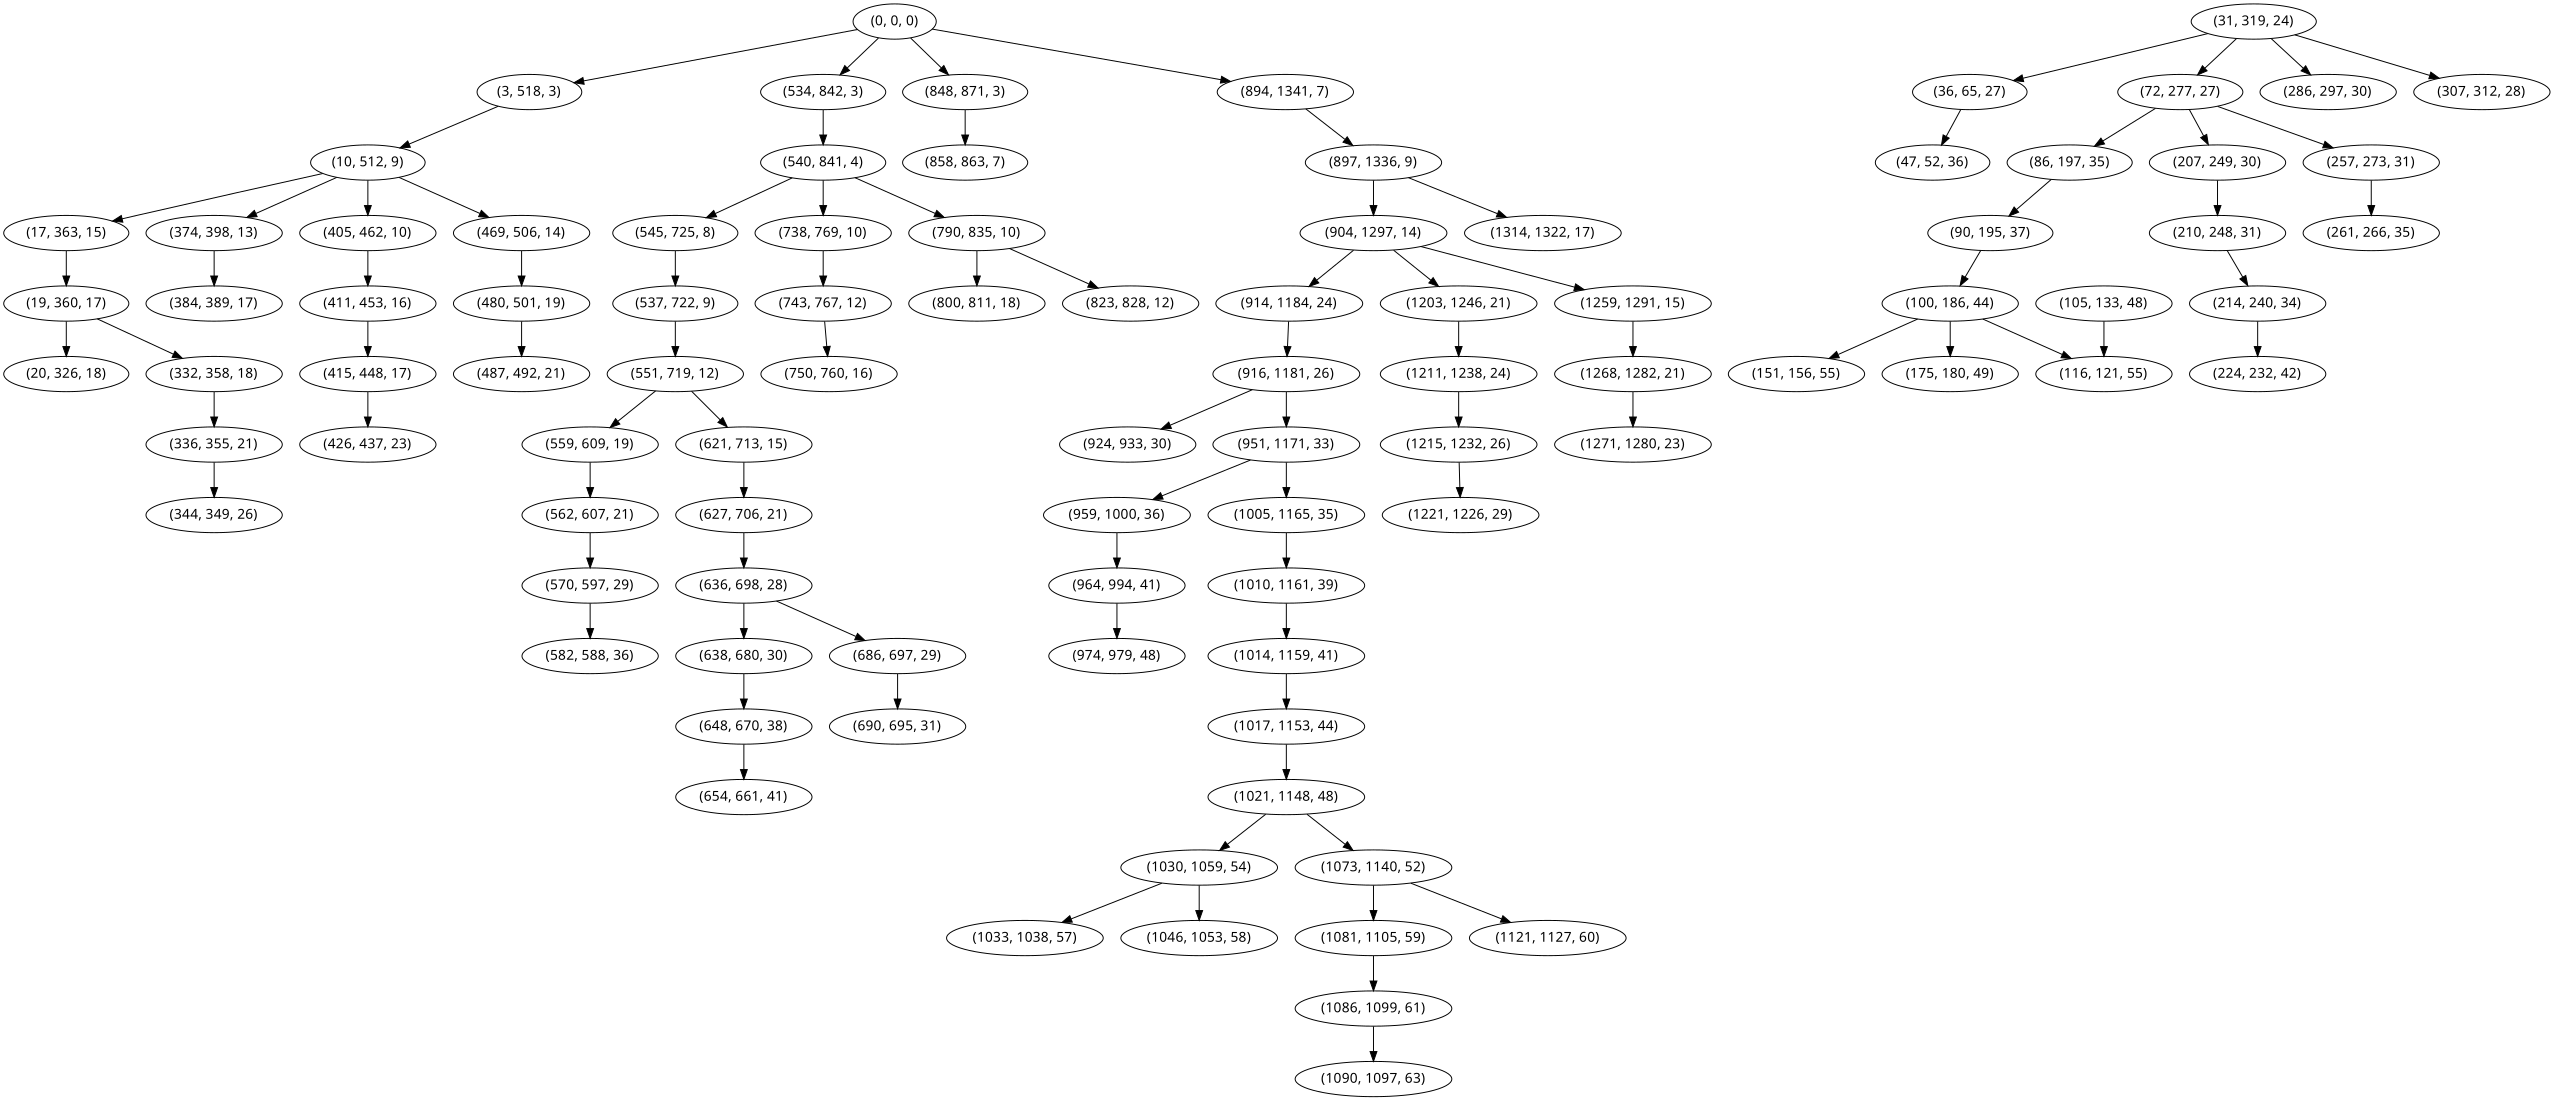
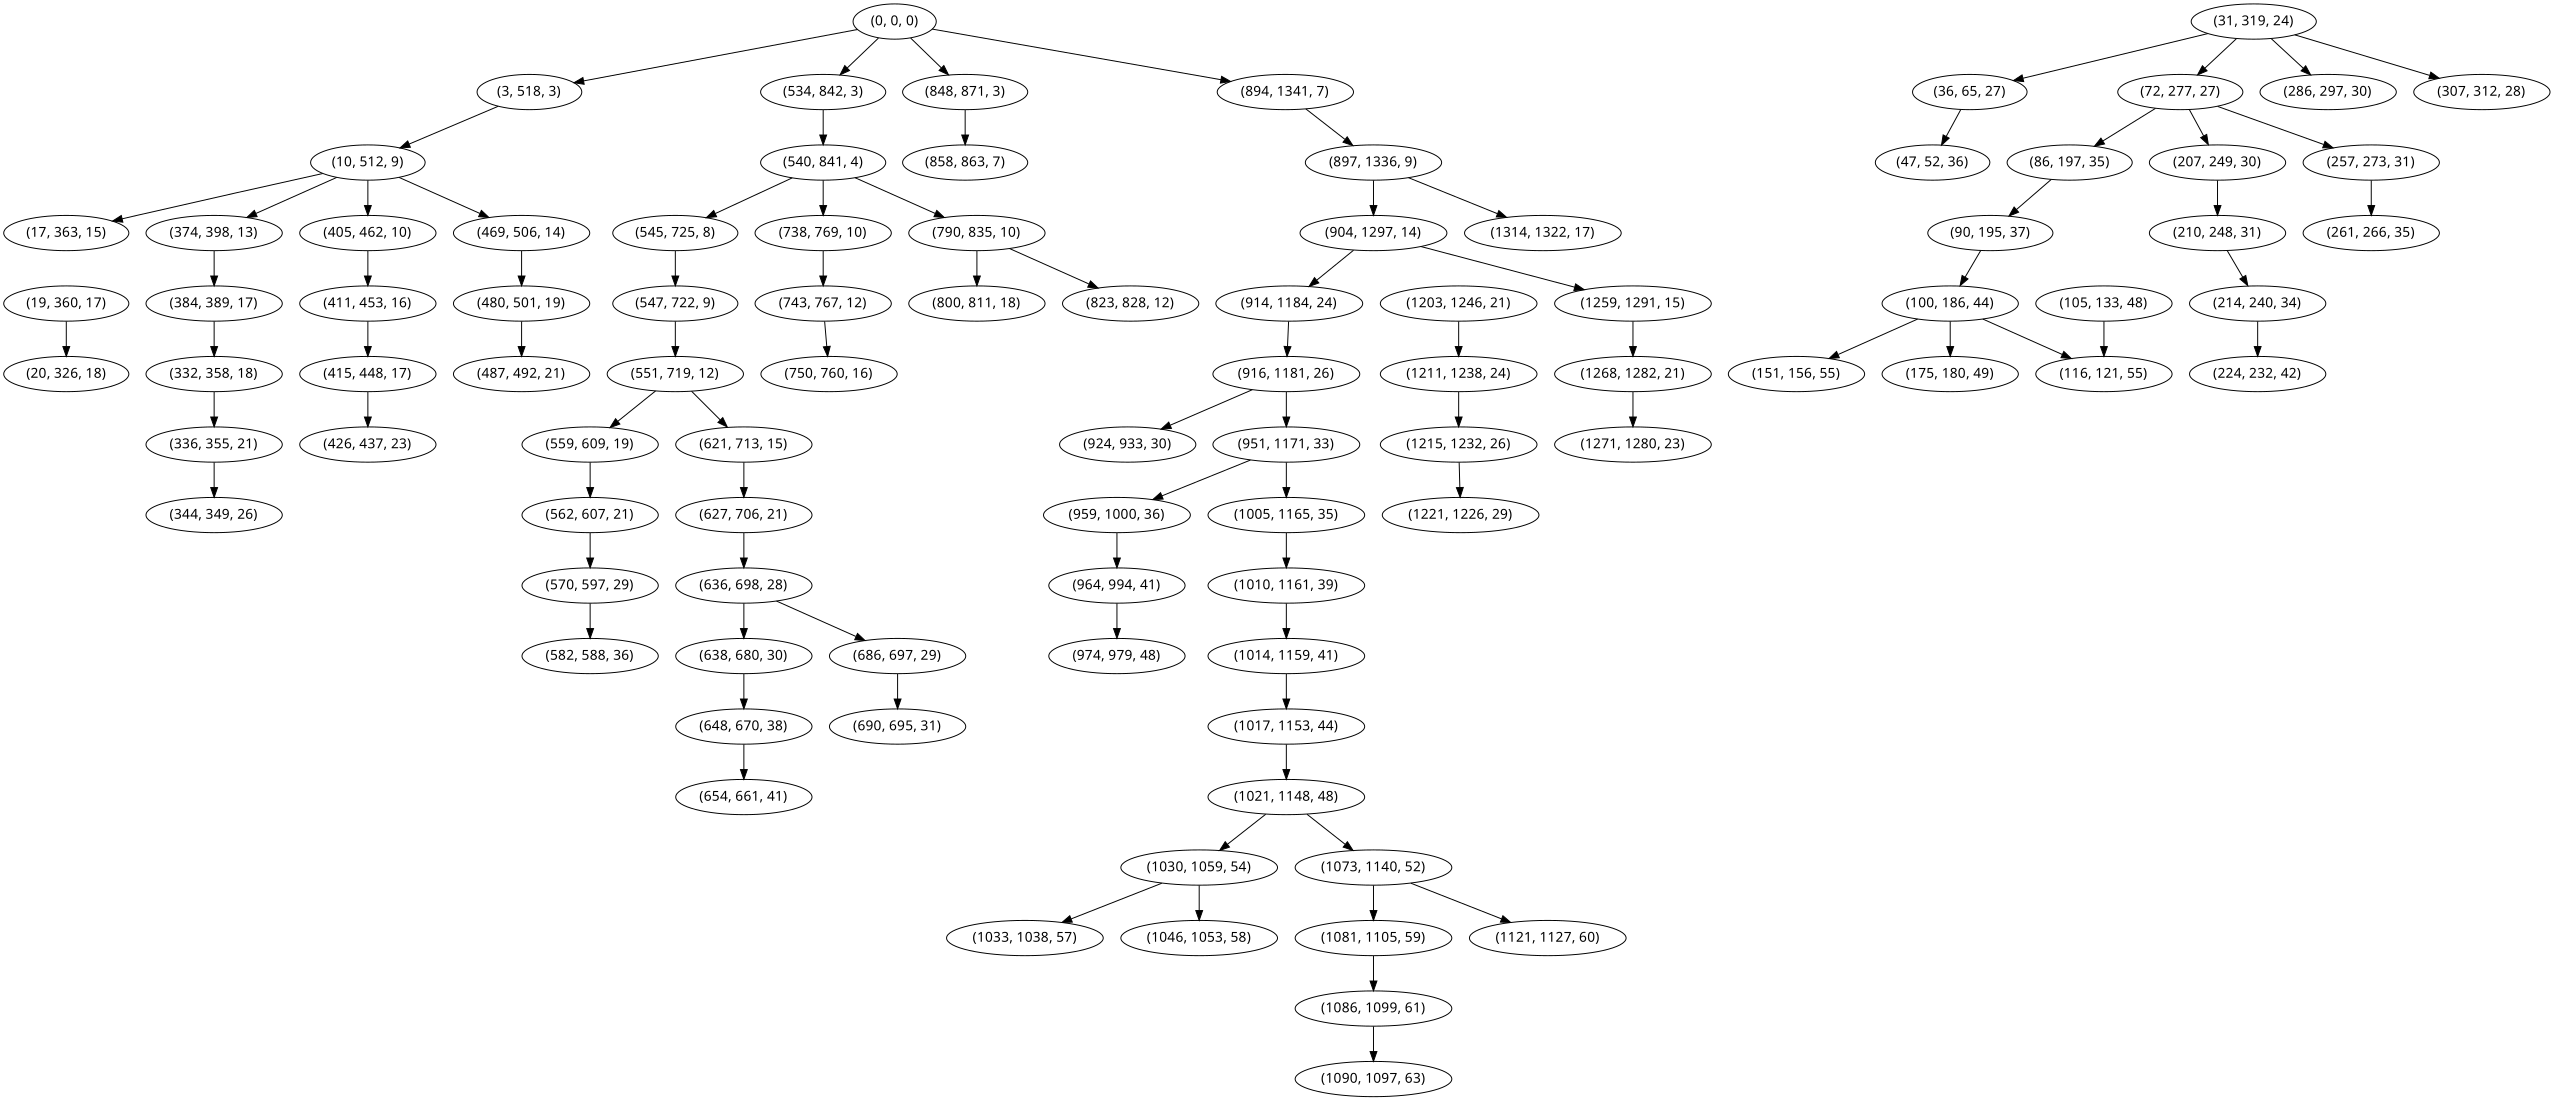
edge "(17, 363, 15)" -> "(19, 360, 17)": removed
edge "(904, 1297, 14)" -> "(1203, 1246, 21)": removed
node "(537, 722, 9)": label "(537, 722, 9)" -> "(547, 722, 9)"
edge "(19, 360, 17)" -> "(332, 358, 18)": now "(384, 389, 17)" -> "(332, 358, 18)"
